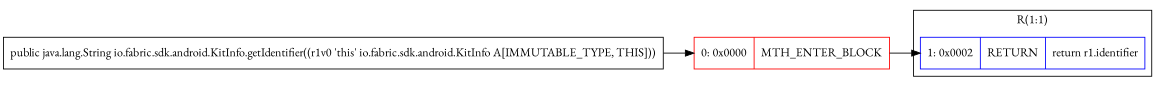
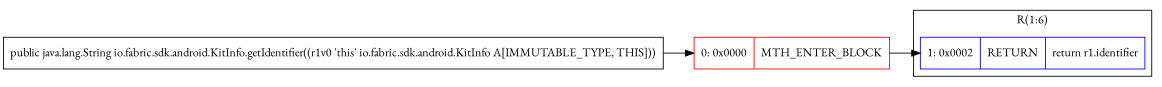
cluster "R(1:1)": label "R(1:1)" -> "R(1:6)"
